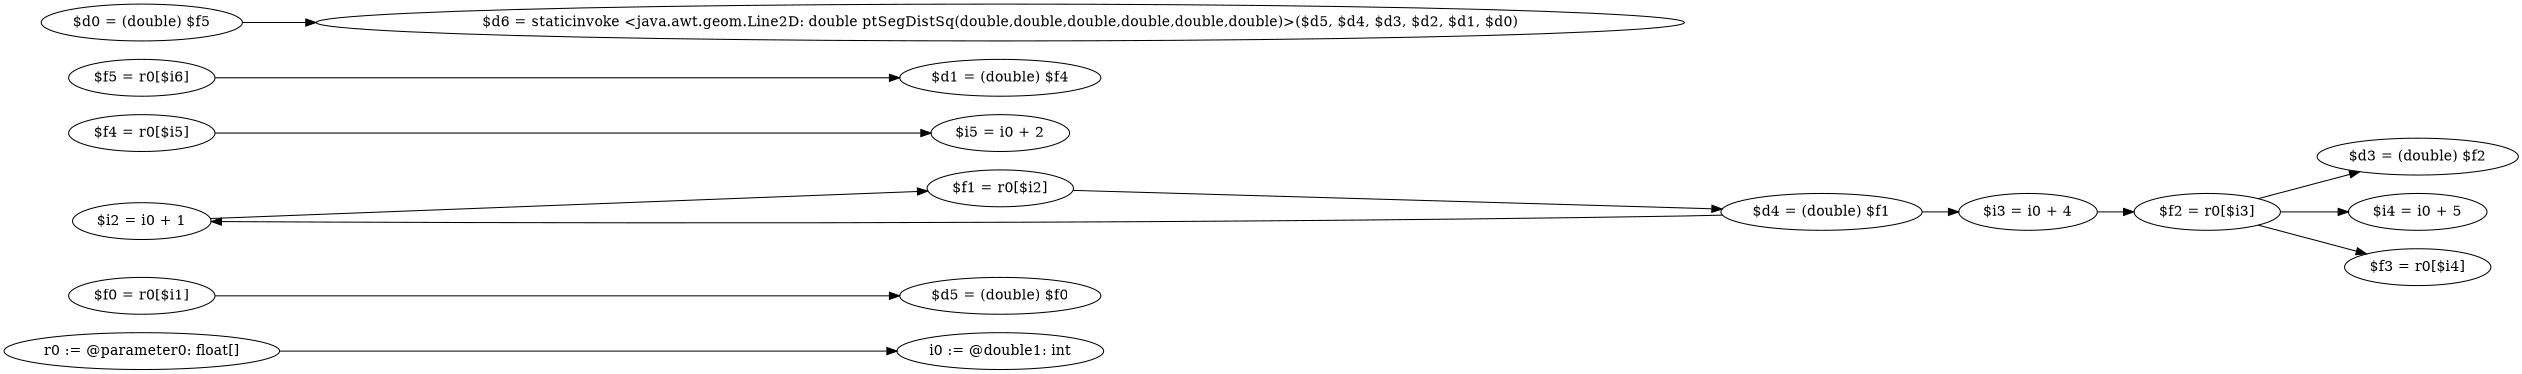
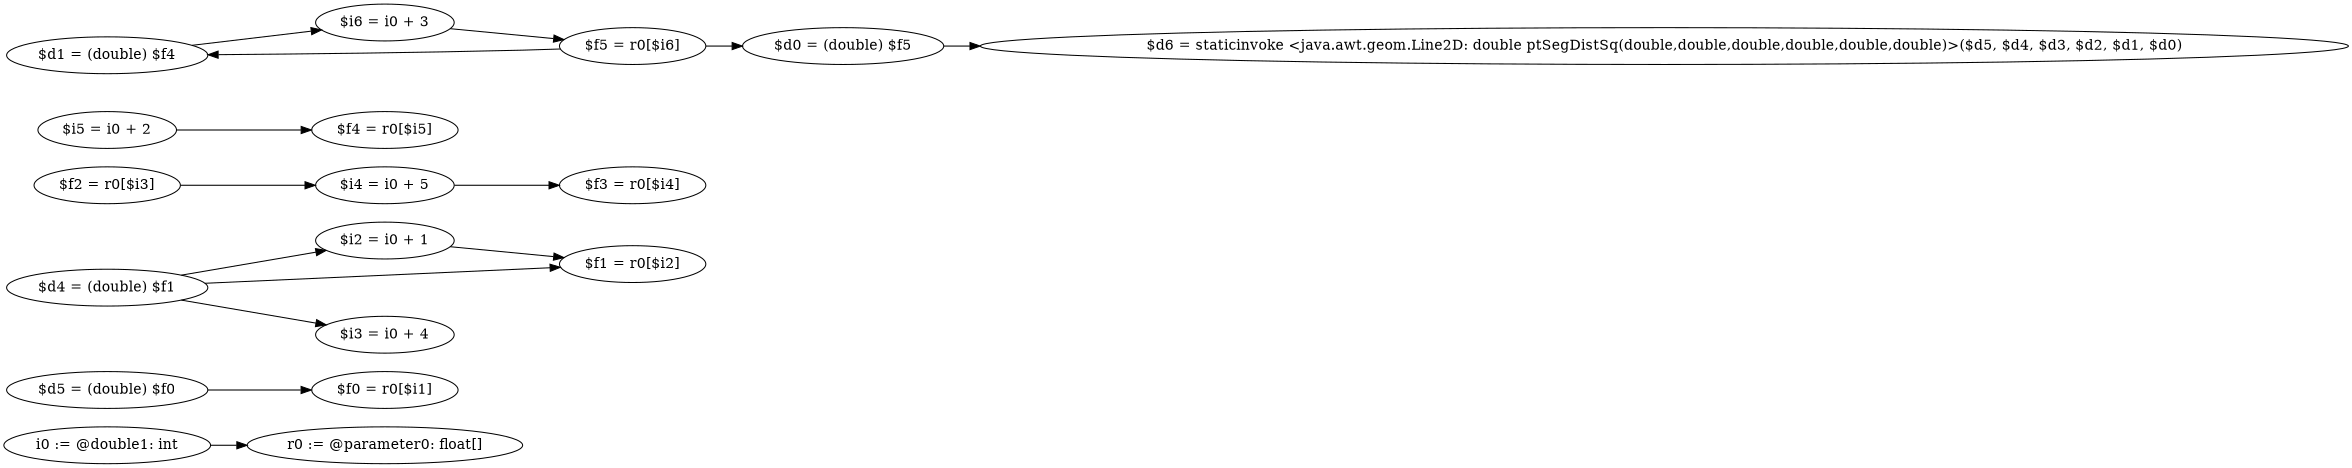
node "$i6 = i0 + 3": added
edge "$f5 = r0[$i6]" -> "$d0 = (double) $f5": added
edge "$f4 = r0[$i5]" -> "$i5 = i0 + 2": reversed
node "$d3 = (double) $f2": removed
edge "$f1 = r0[$i2]" -> "$d4 = (double) $f1": reversed
edge "$i3 = i0 + 4" -> "$f2 = r0[$i3]": removed
edge "$f2 = r0[$i3]" -> "$f3 = r0[$i4]": now "$i4 = i0 + 5" -> "$f3 = r0[$i4]"
edge "$f0 = r0[$i1]" -> "$d5 = (double) $f0": reversed
edge "r0 := @parameter0: float[]" -> "i0 := @double1: int": reversed
